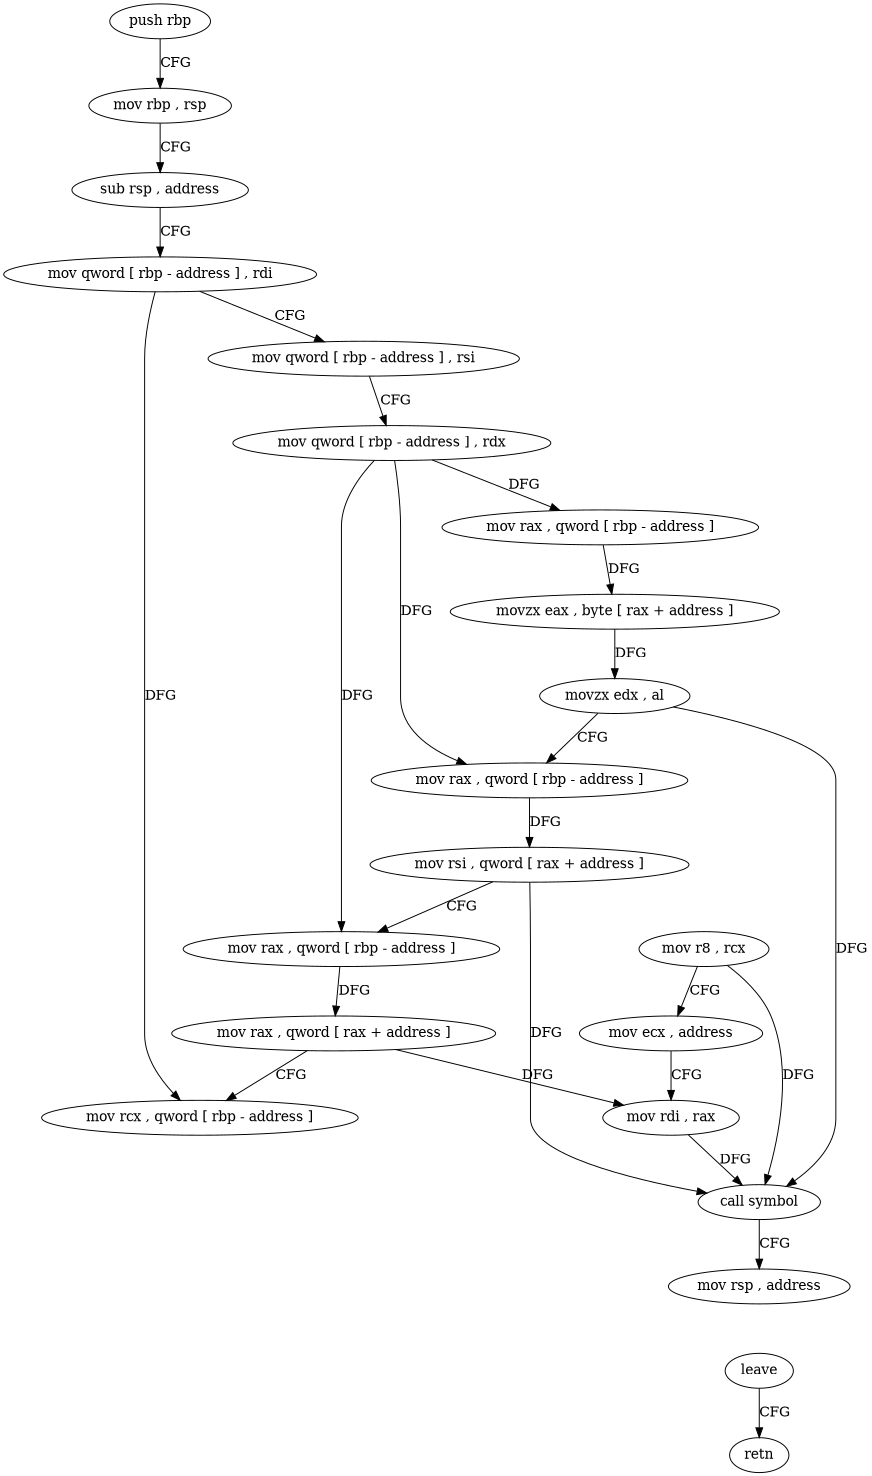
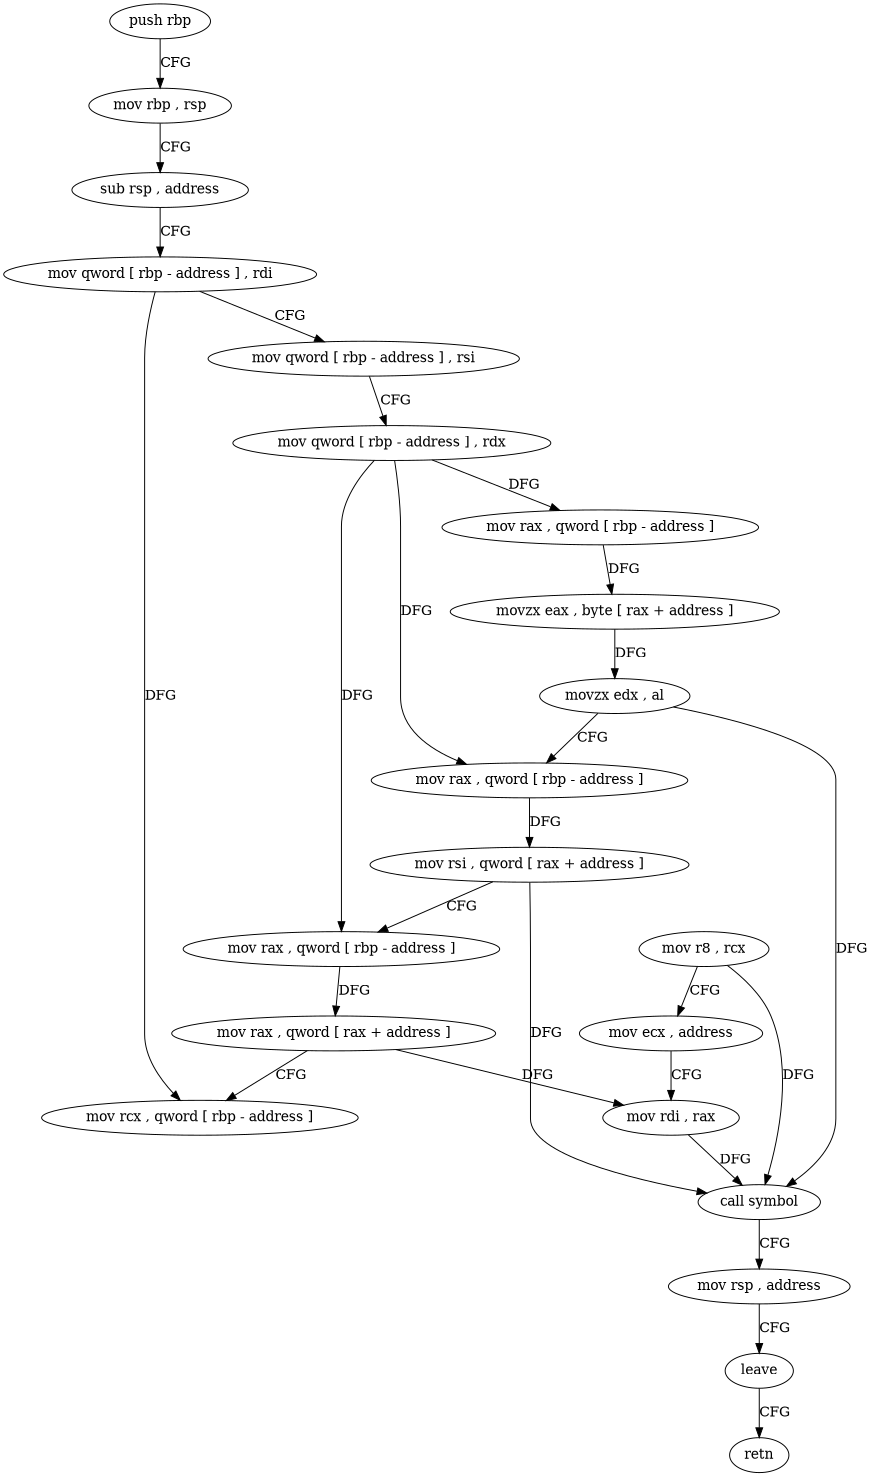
edge "mov rsp , address" -> "leave": added, label "CFG"
